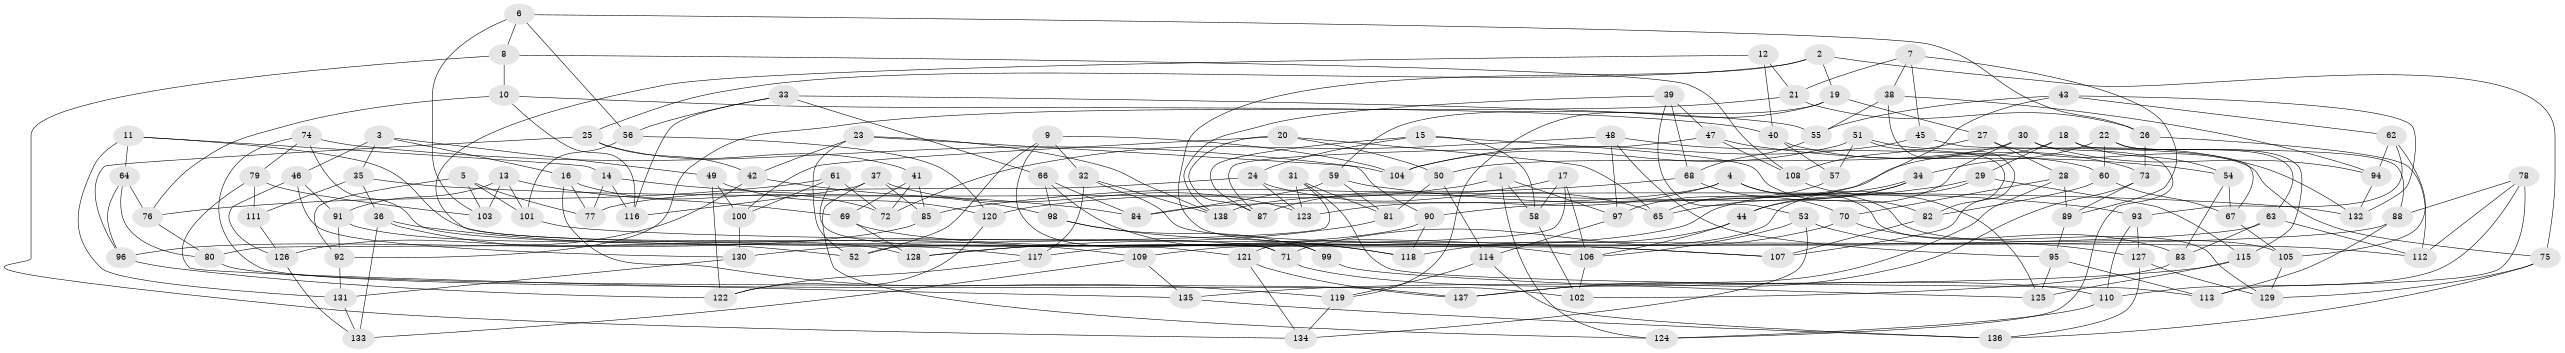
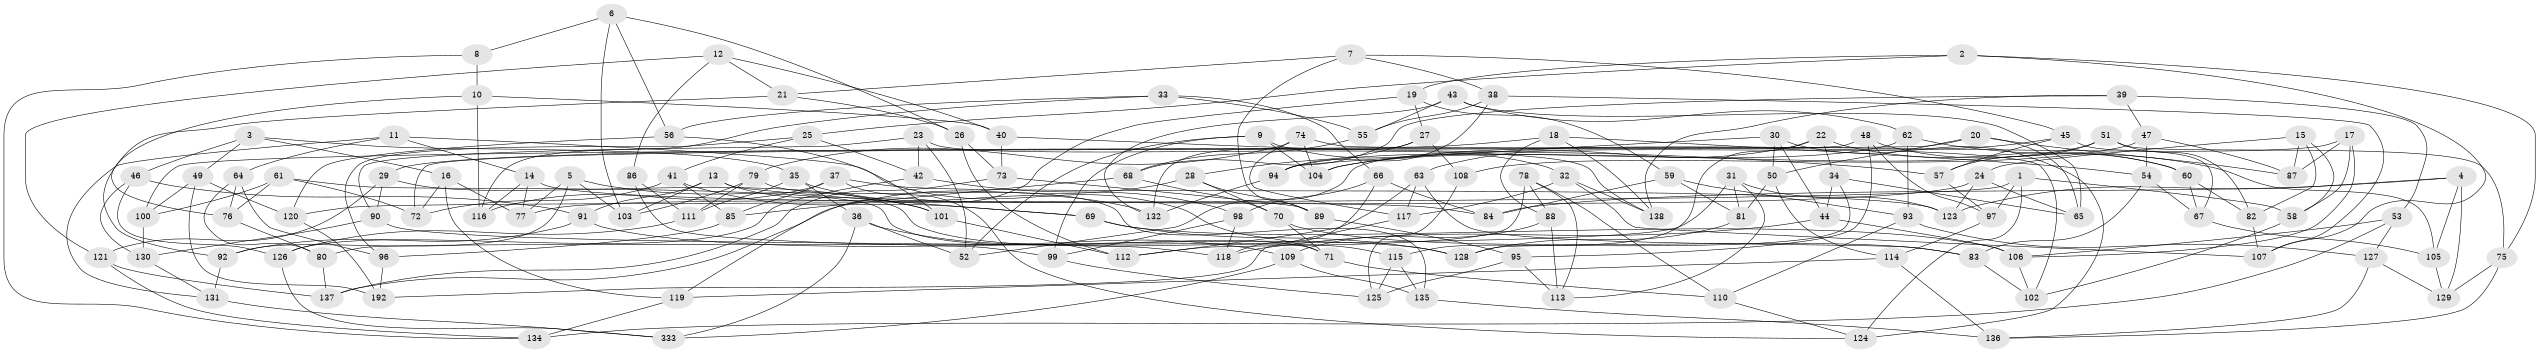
edge "8" -- "108": removed
edge "45" -- "57": added
node "86": added
node "122": label "122" -> "192"
node "133": label "133" -> "333"
